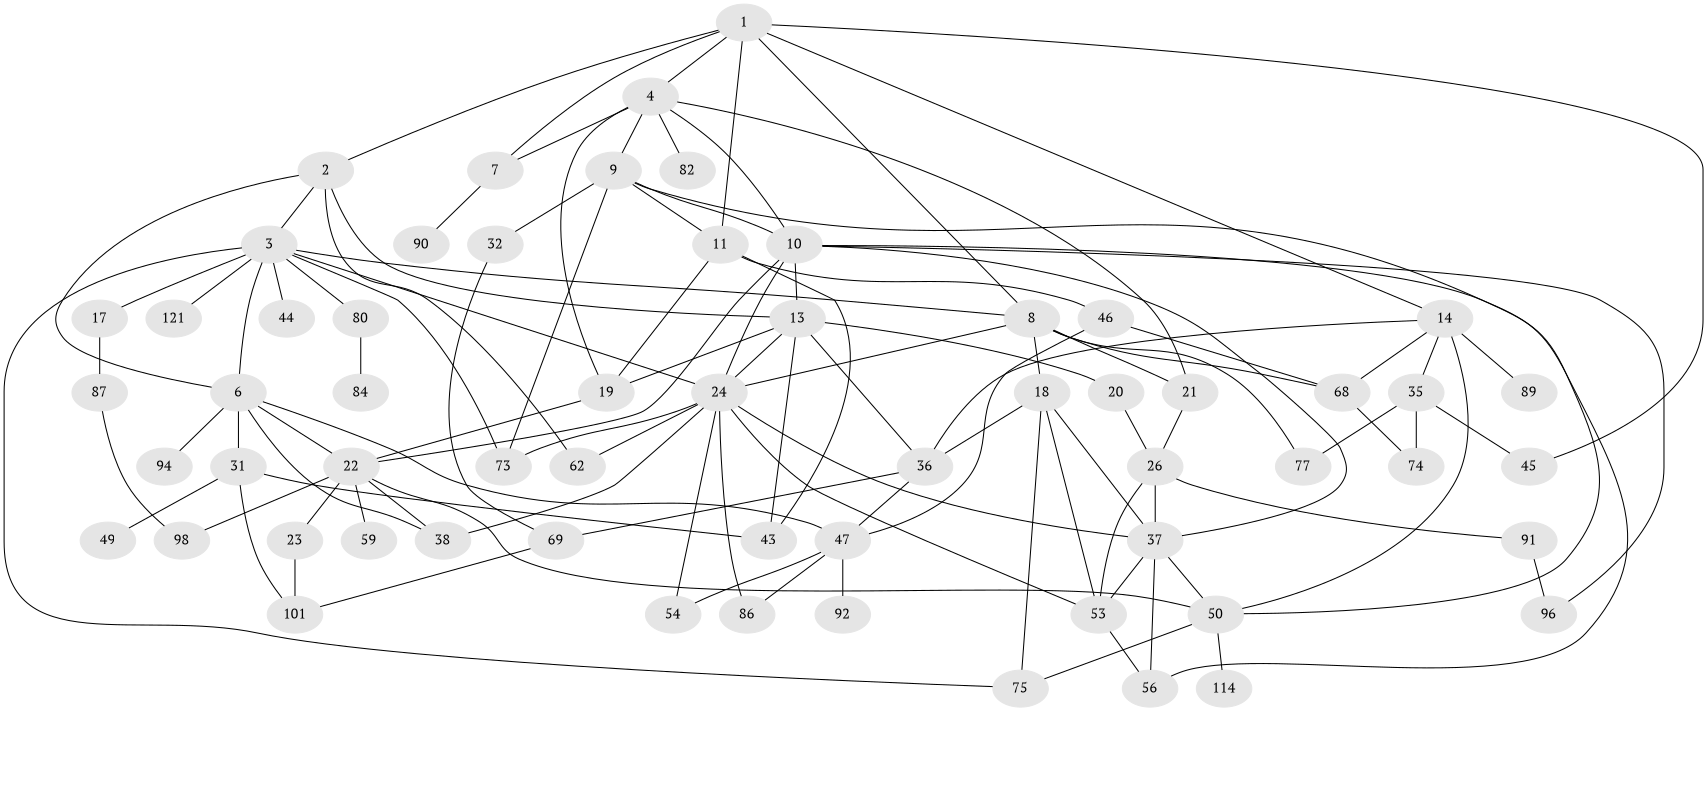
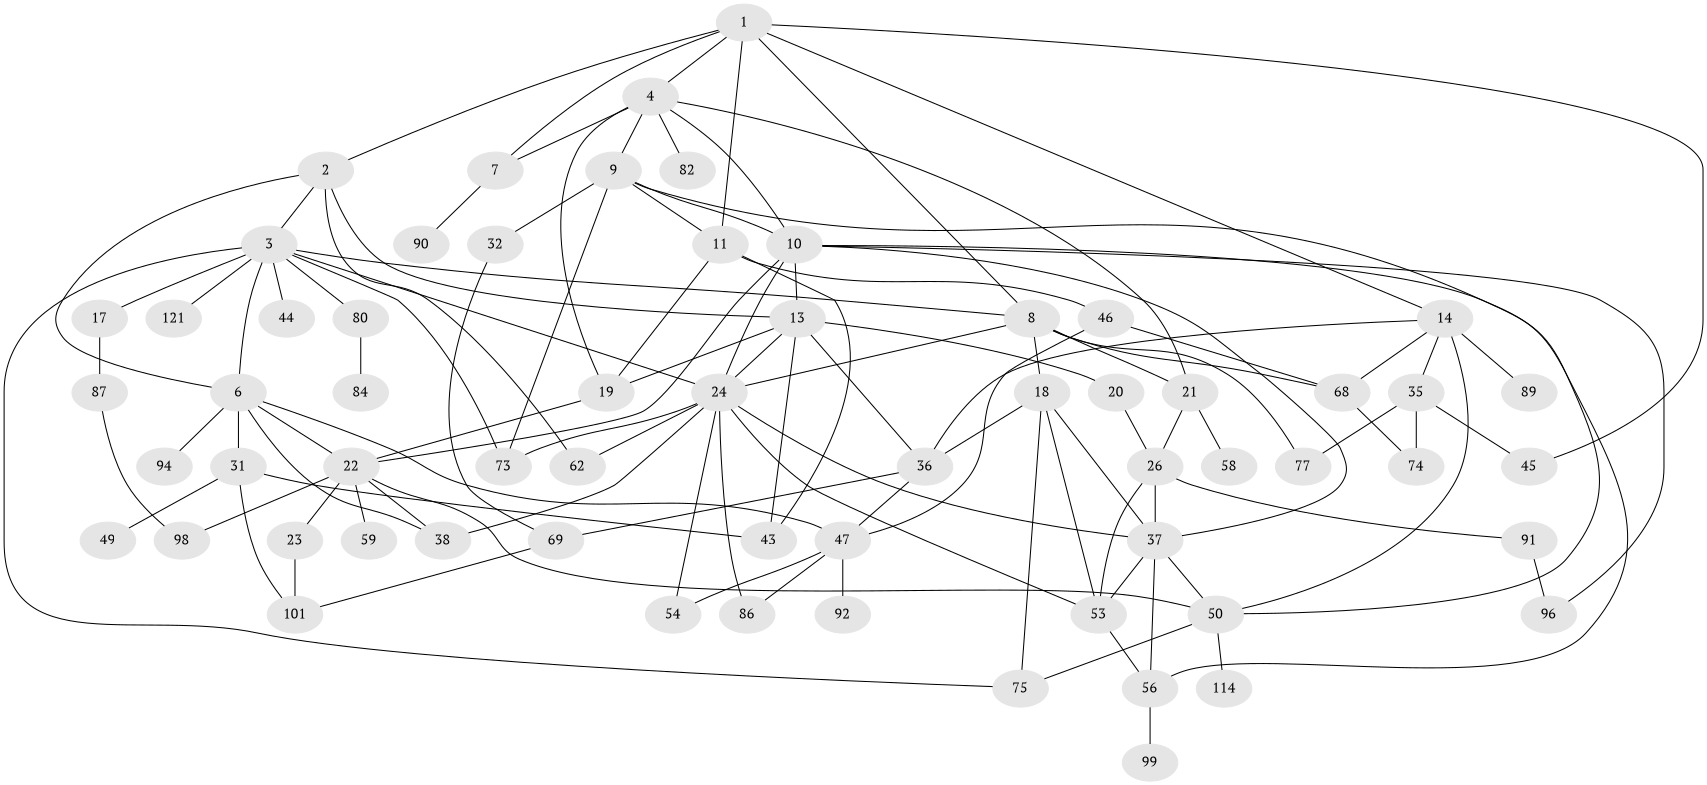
node "58": added
node "99": added
